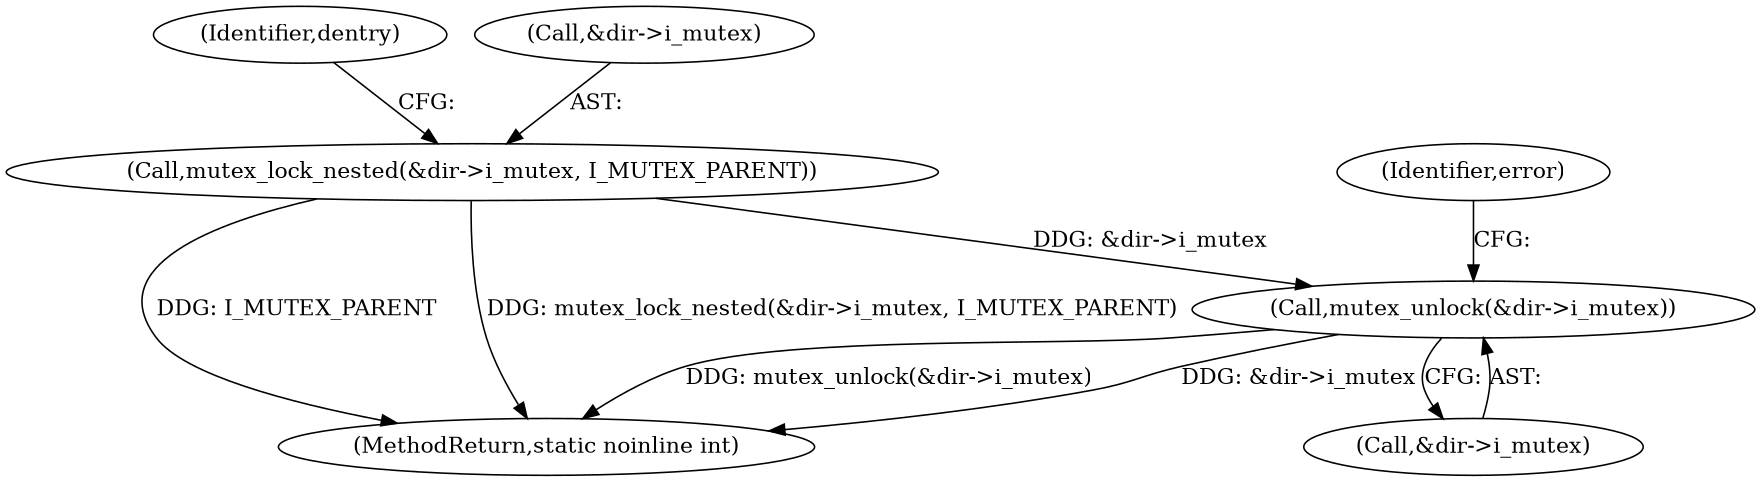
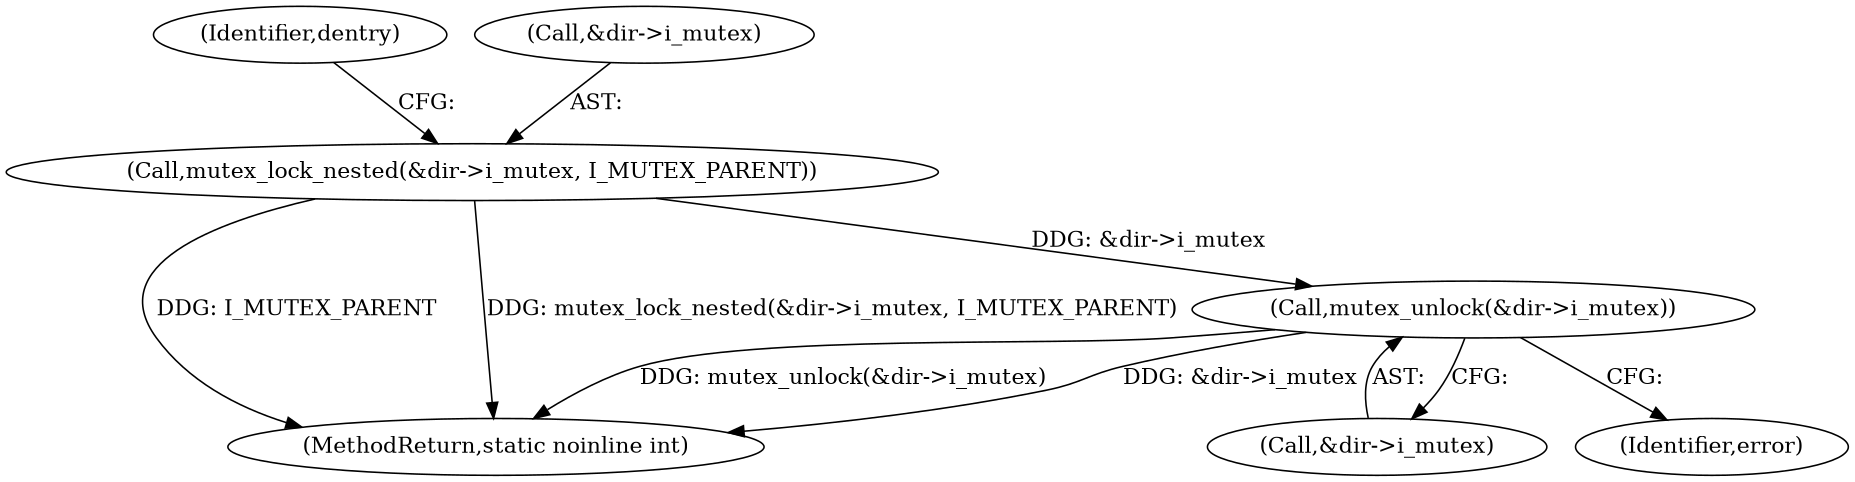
edge "(Identifier,error)" -> "(Call,mutex_unlock(&dir->i_mutex))": reversed
